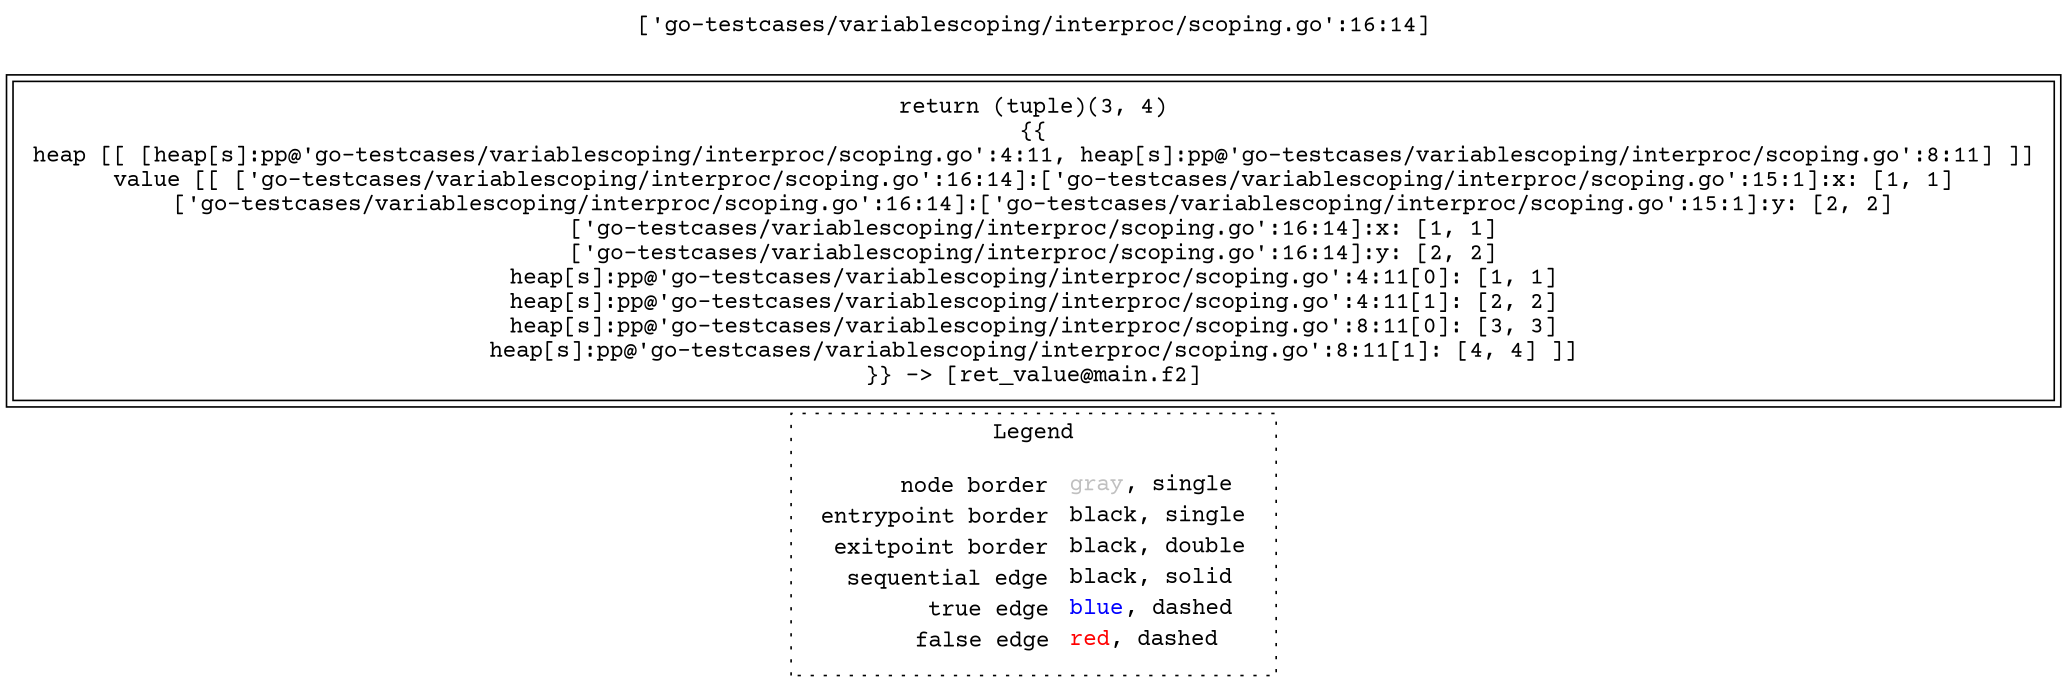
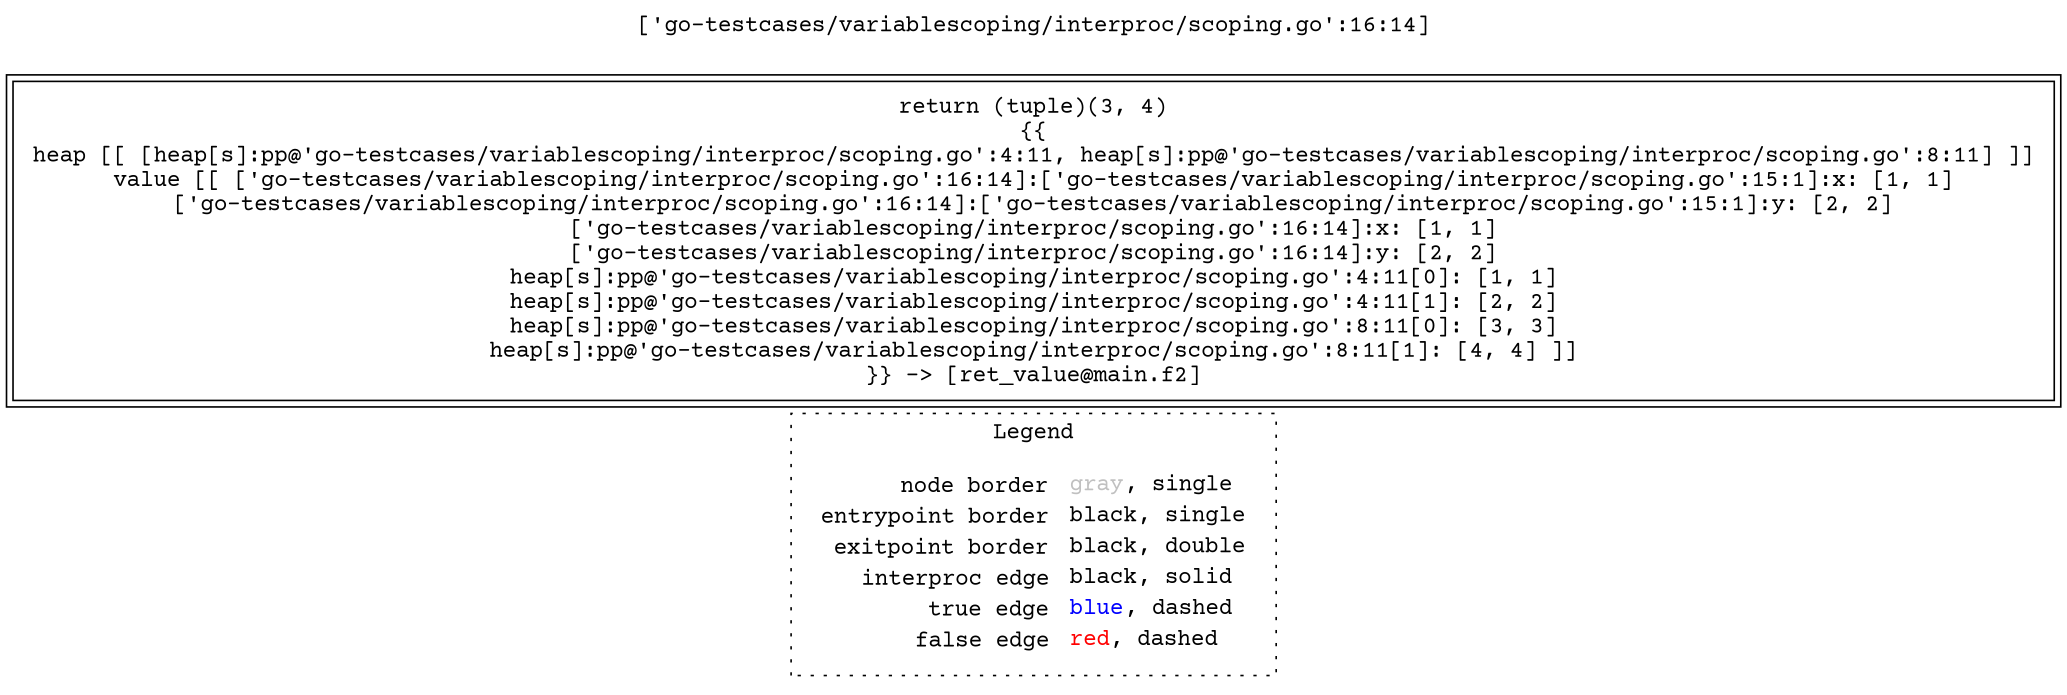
node "node border": text "sequential edge" -> "interproc edge"
